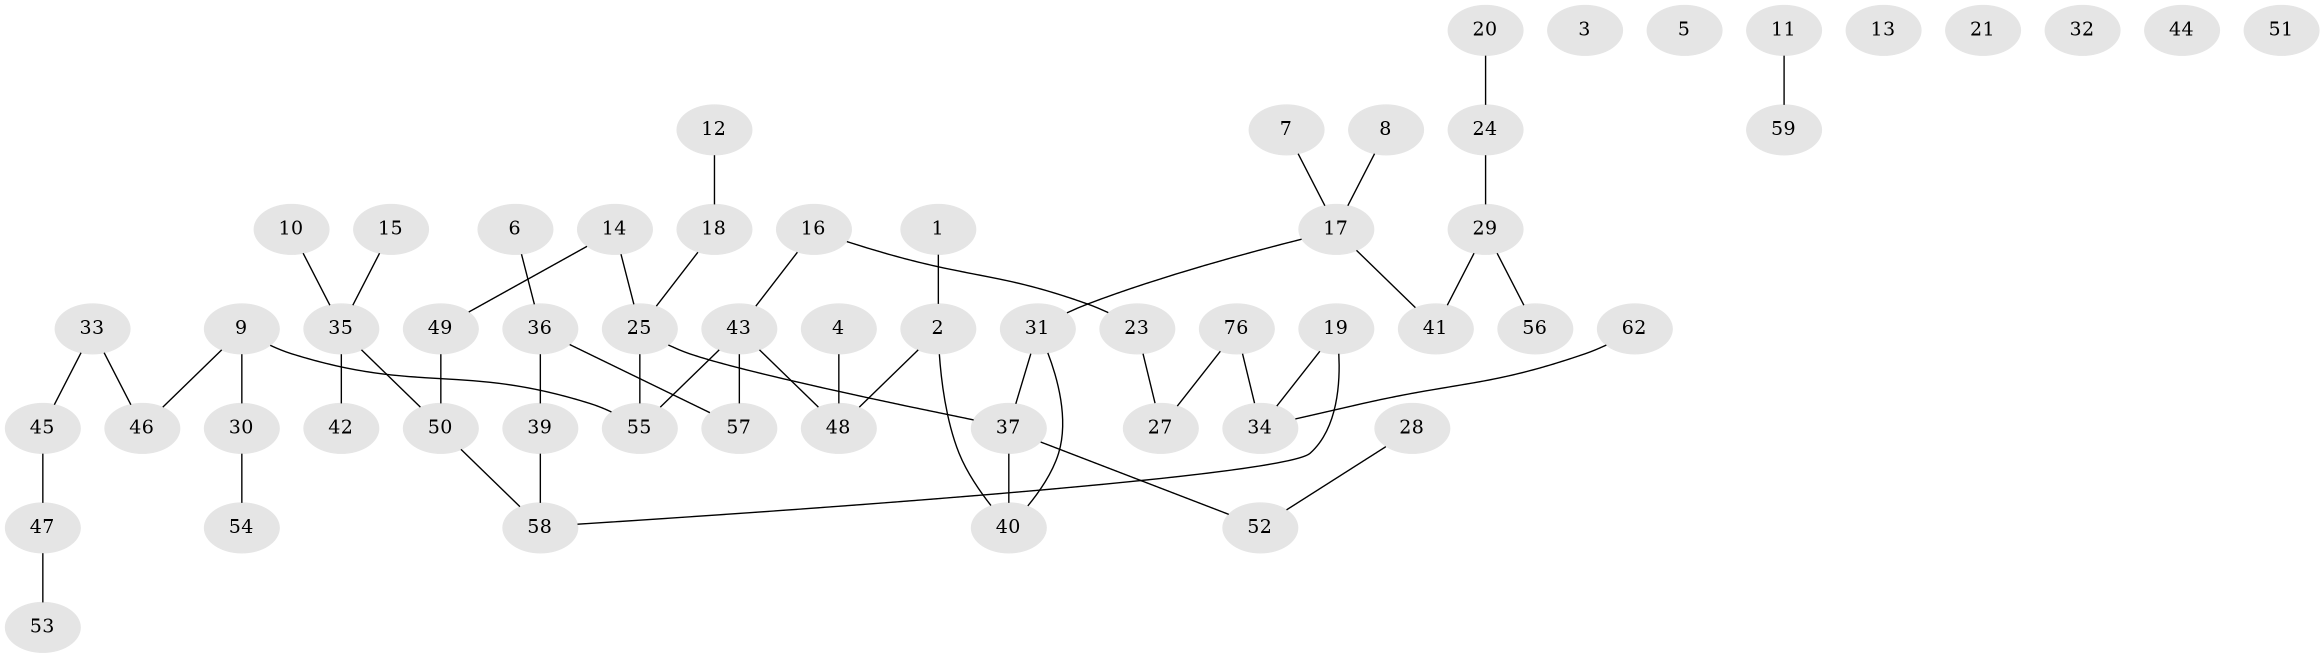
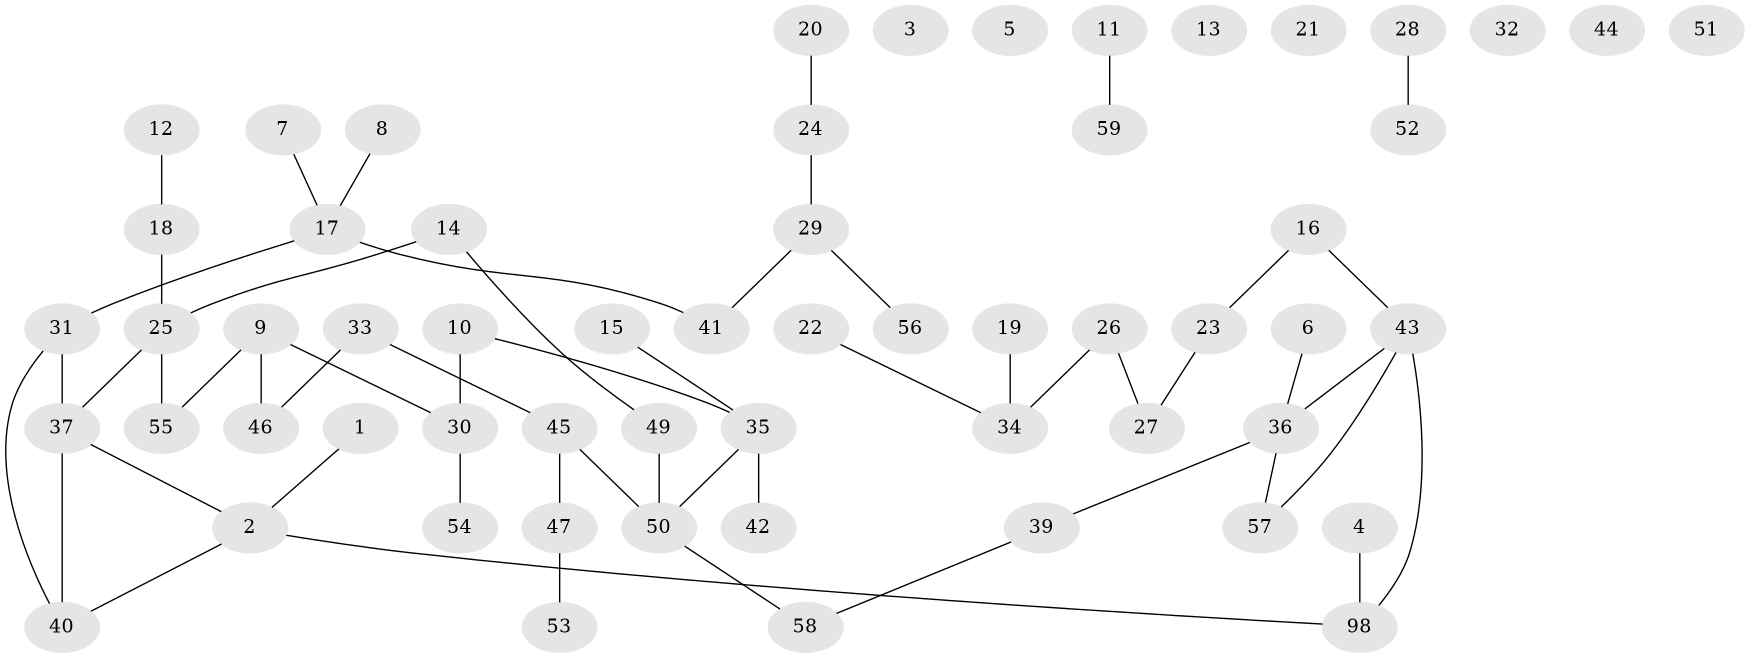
node "76": label "76" -> "26"
node "62": label "62" -> "22"
edge "10" -- "30": added
edge "43" -- "55": now "43" -- "36"
node "48": label "48" -> "98"
edge "37" -- "52": now "37" -- "2"
edge "45" -- "50": added
edge "19" -- "58": removed
